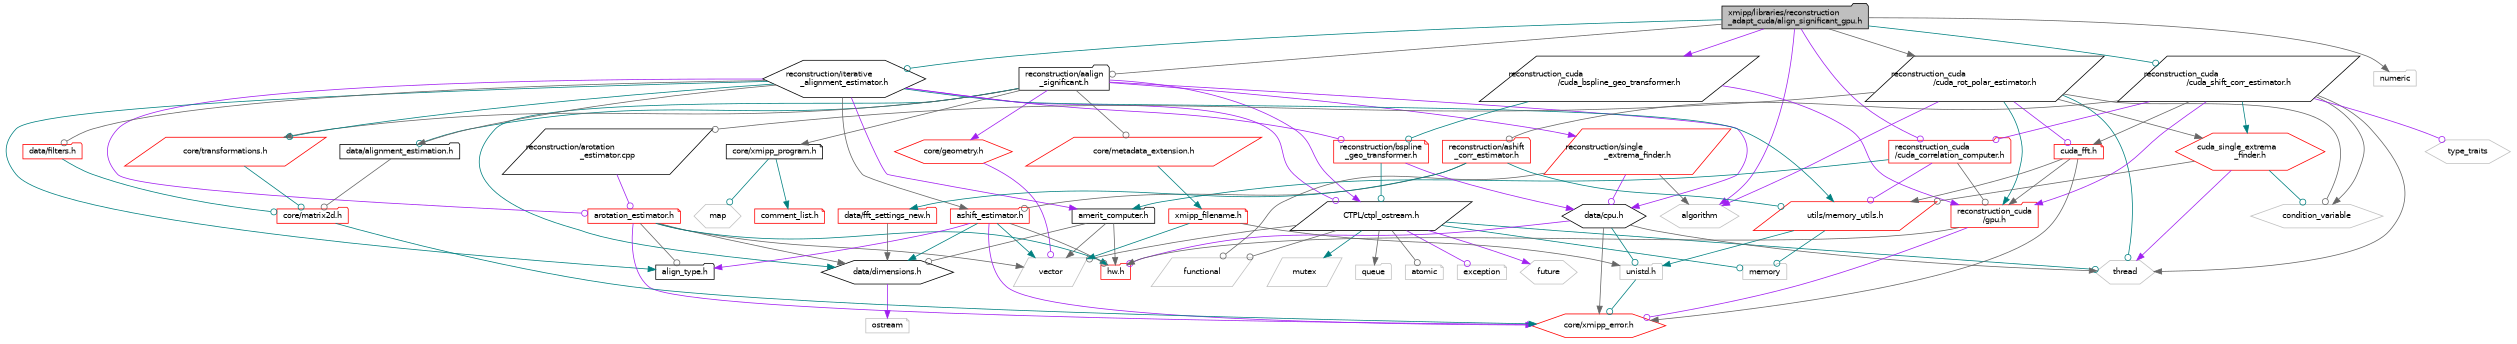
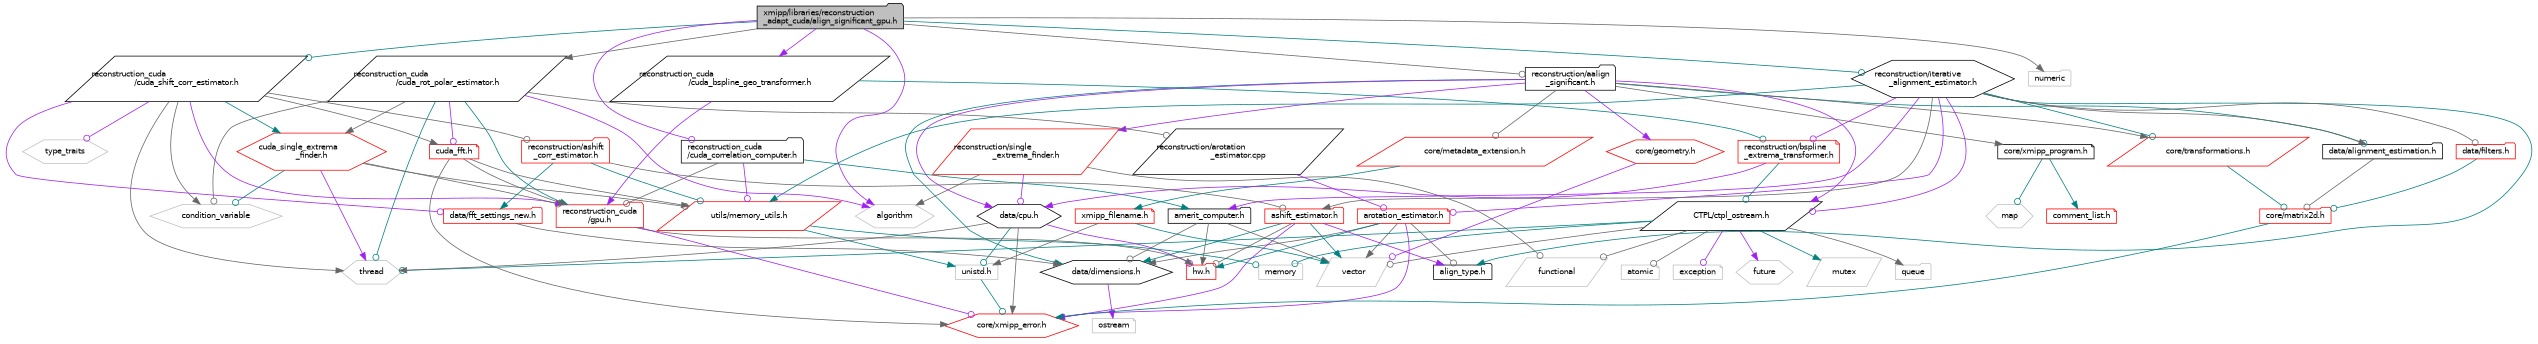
edge "reconstruction_cuda /cuda_shift_corr_estimator.h" -> "reconstruction_cuda /cuda_correlation_computer.h": now "reconstruction_cuda /cuda_shift_corr_estimator.h" -> "data/fft_settings_new.h"
node "reconstruction/bspline _geo_transformer.h": label "reconstruction/bspline _geo_transformer.h" -> "reconstruction/bspline _extrema_transformer.h"
node "reconstruction_cuda /cuda_correlation_computer.h": color red -> black
edge "cuda_single_extrema _finder.h" -> "reconstruction_cuda /gpu.h": added
